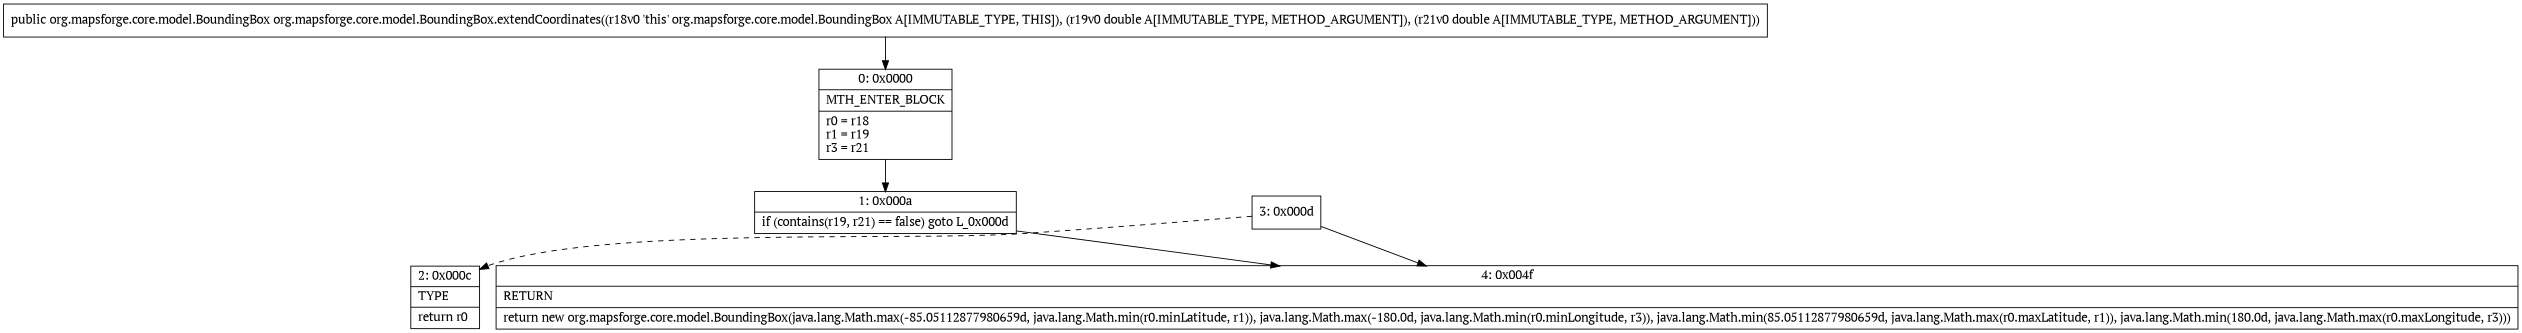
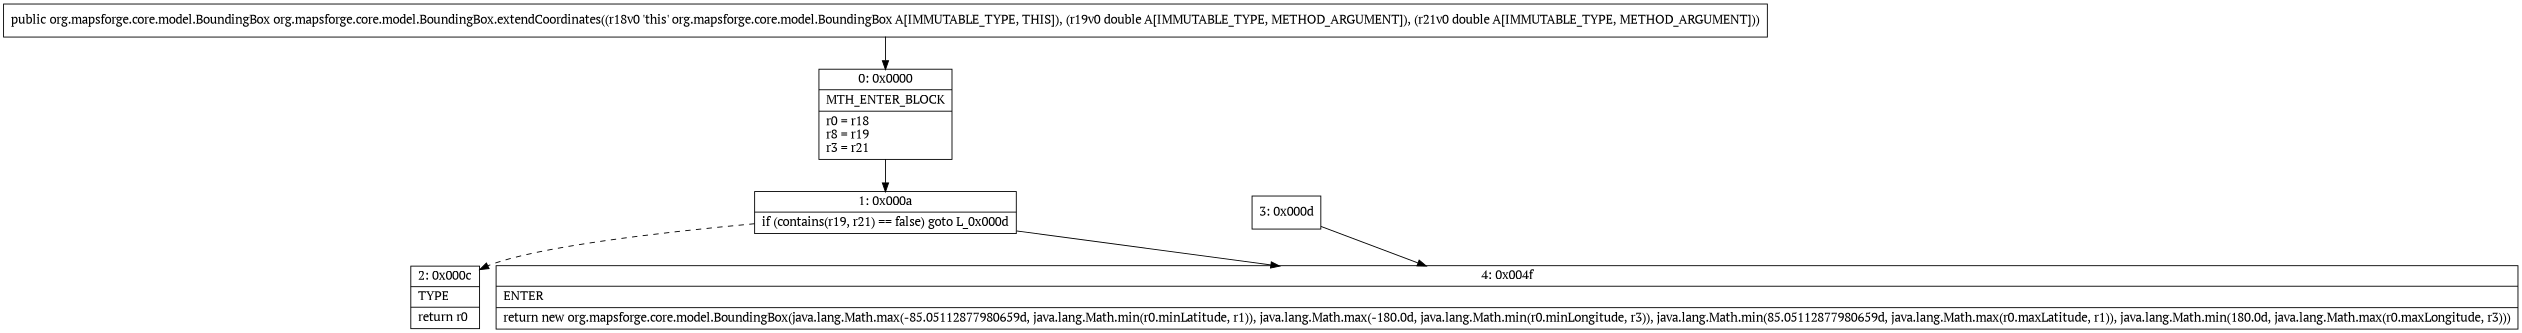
node "0: 0x0000": text "r1 = r19" -> "r8 = r19"
edge "3: 0x000d" -> "2: 0x000c": now "1: 0x000a" -> "2: 0x000c"
node "4: 0x004f": text "RETURN" -> "ENTER"
